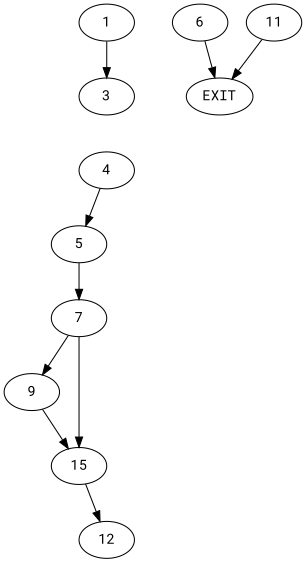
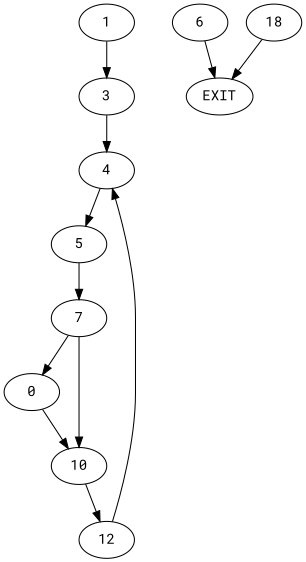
node "11": label "11" -> "18"
edge "3" -> "4": added
edge "12" -> "4": added
node "9": label "9" -> "0"
node "15": label "15" -> "10"
